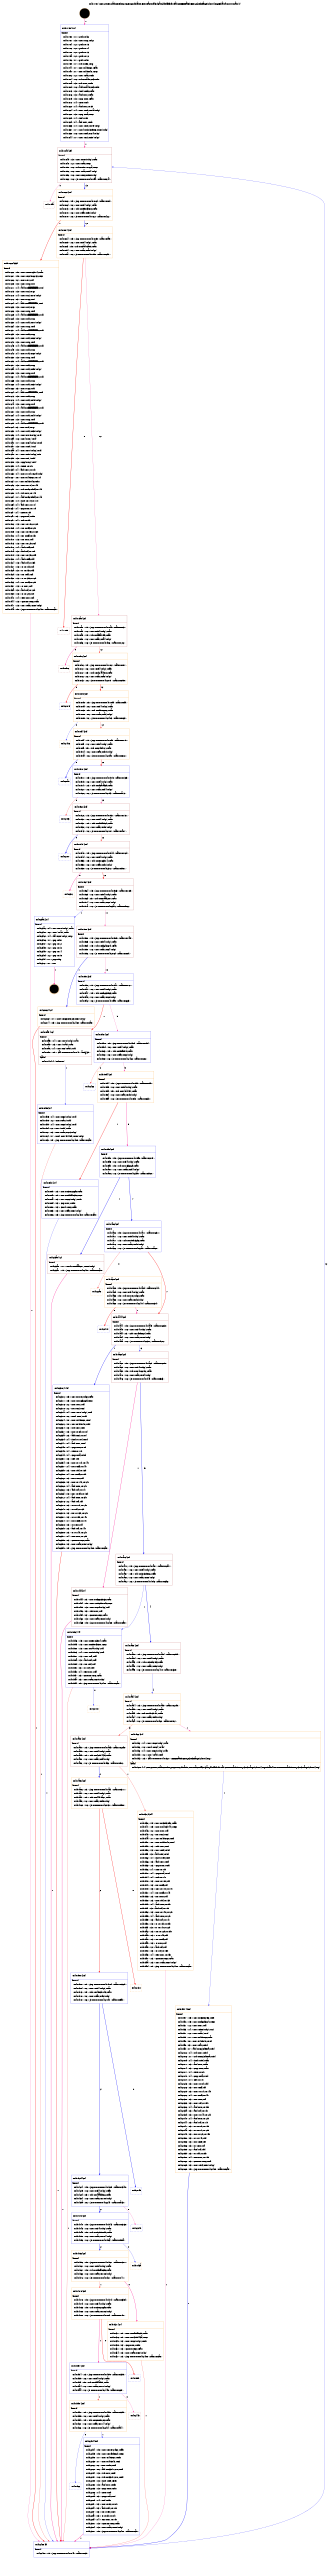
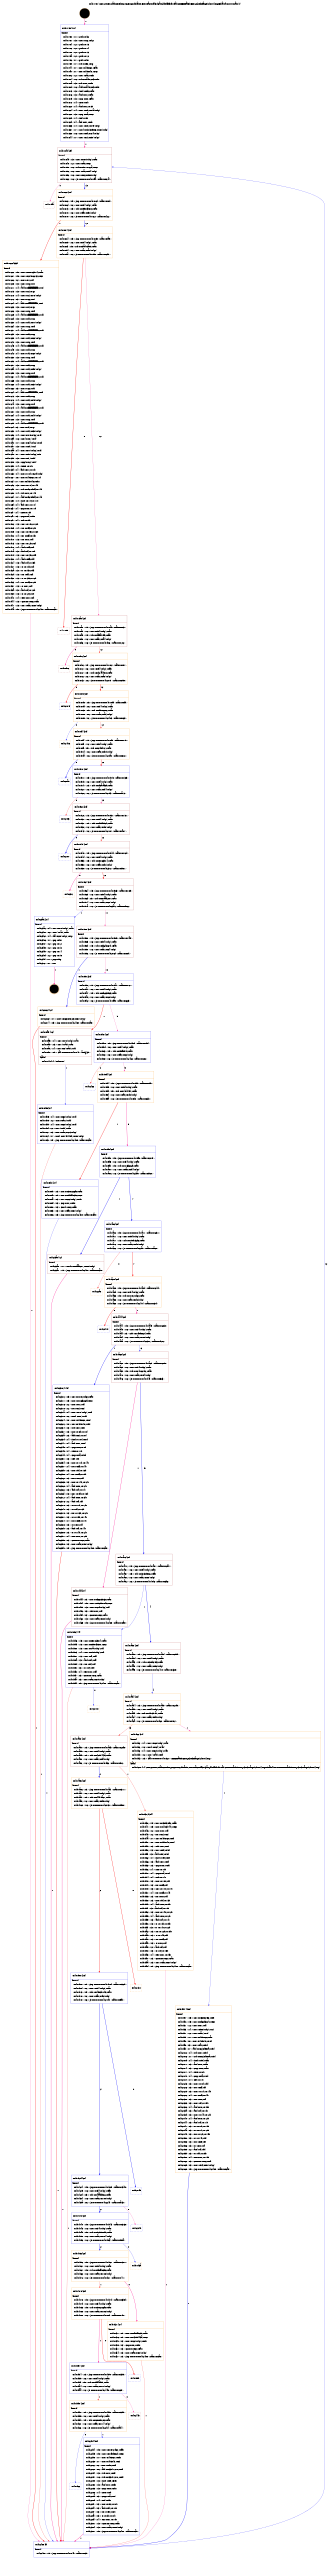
edge "0x401a0c [28]" -> "0x401a44 [28]": now "0x401a0c [28]" -> "0x401a28 [28]"
edge "0x401ab4 [28]" -> "0x401ad0 [28]": label " 3" -> " 13"
